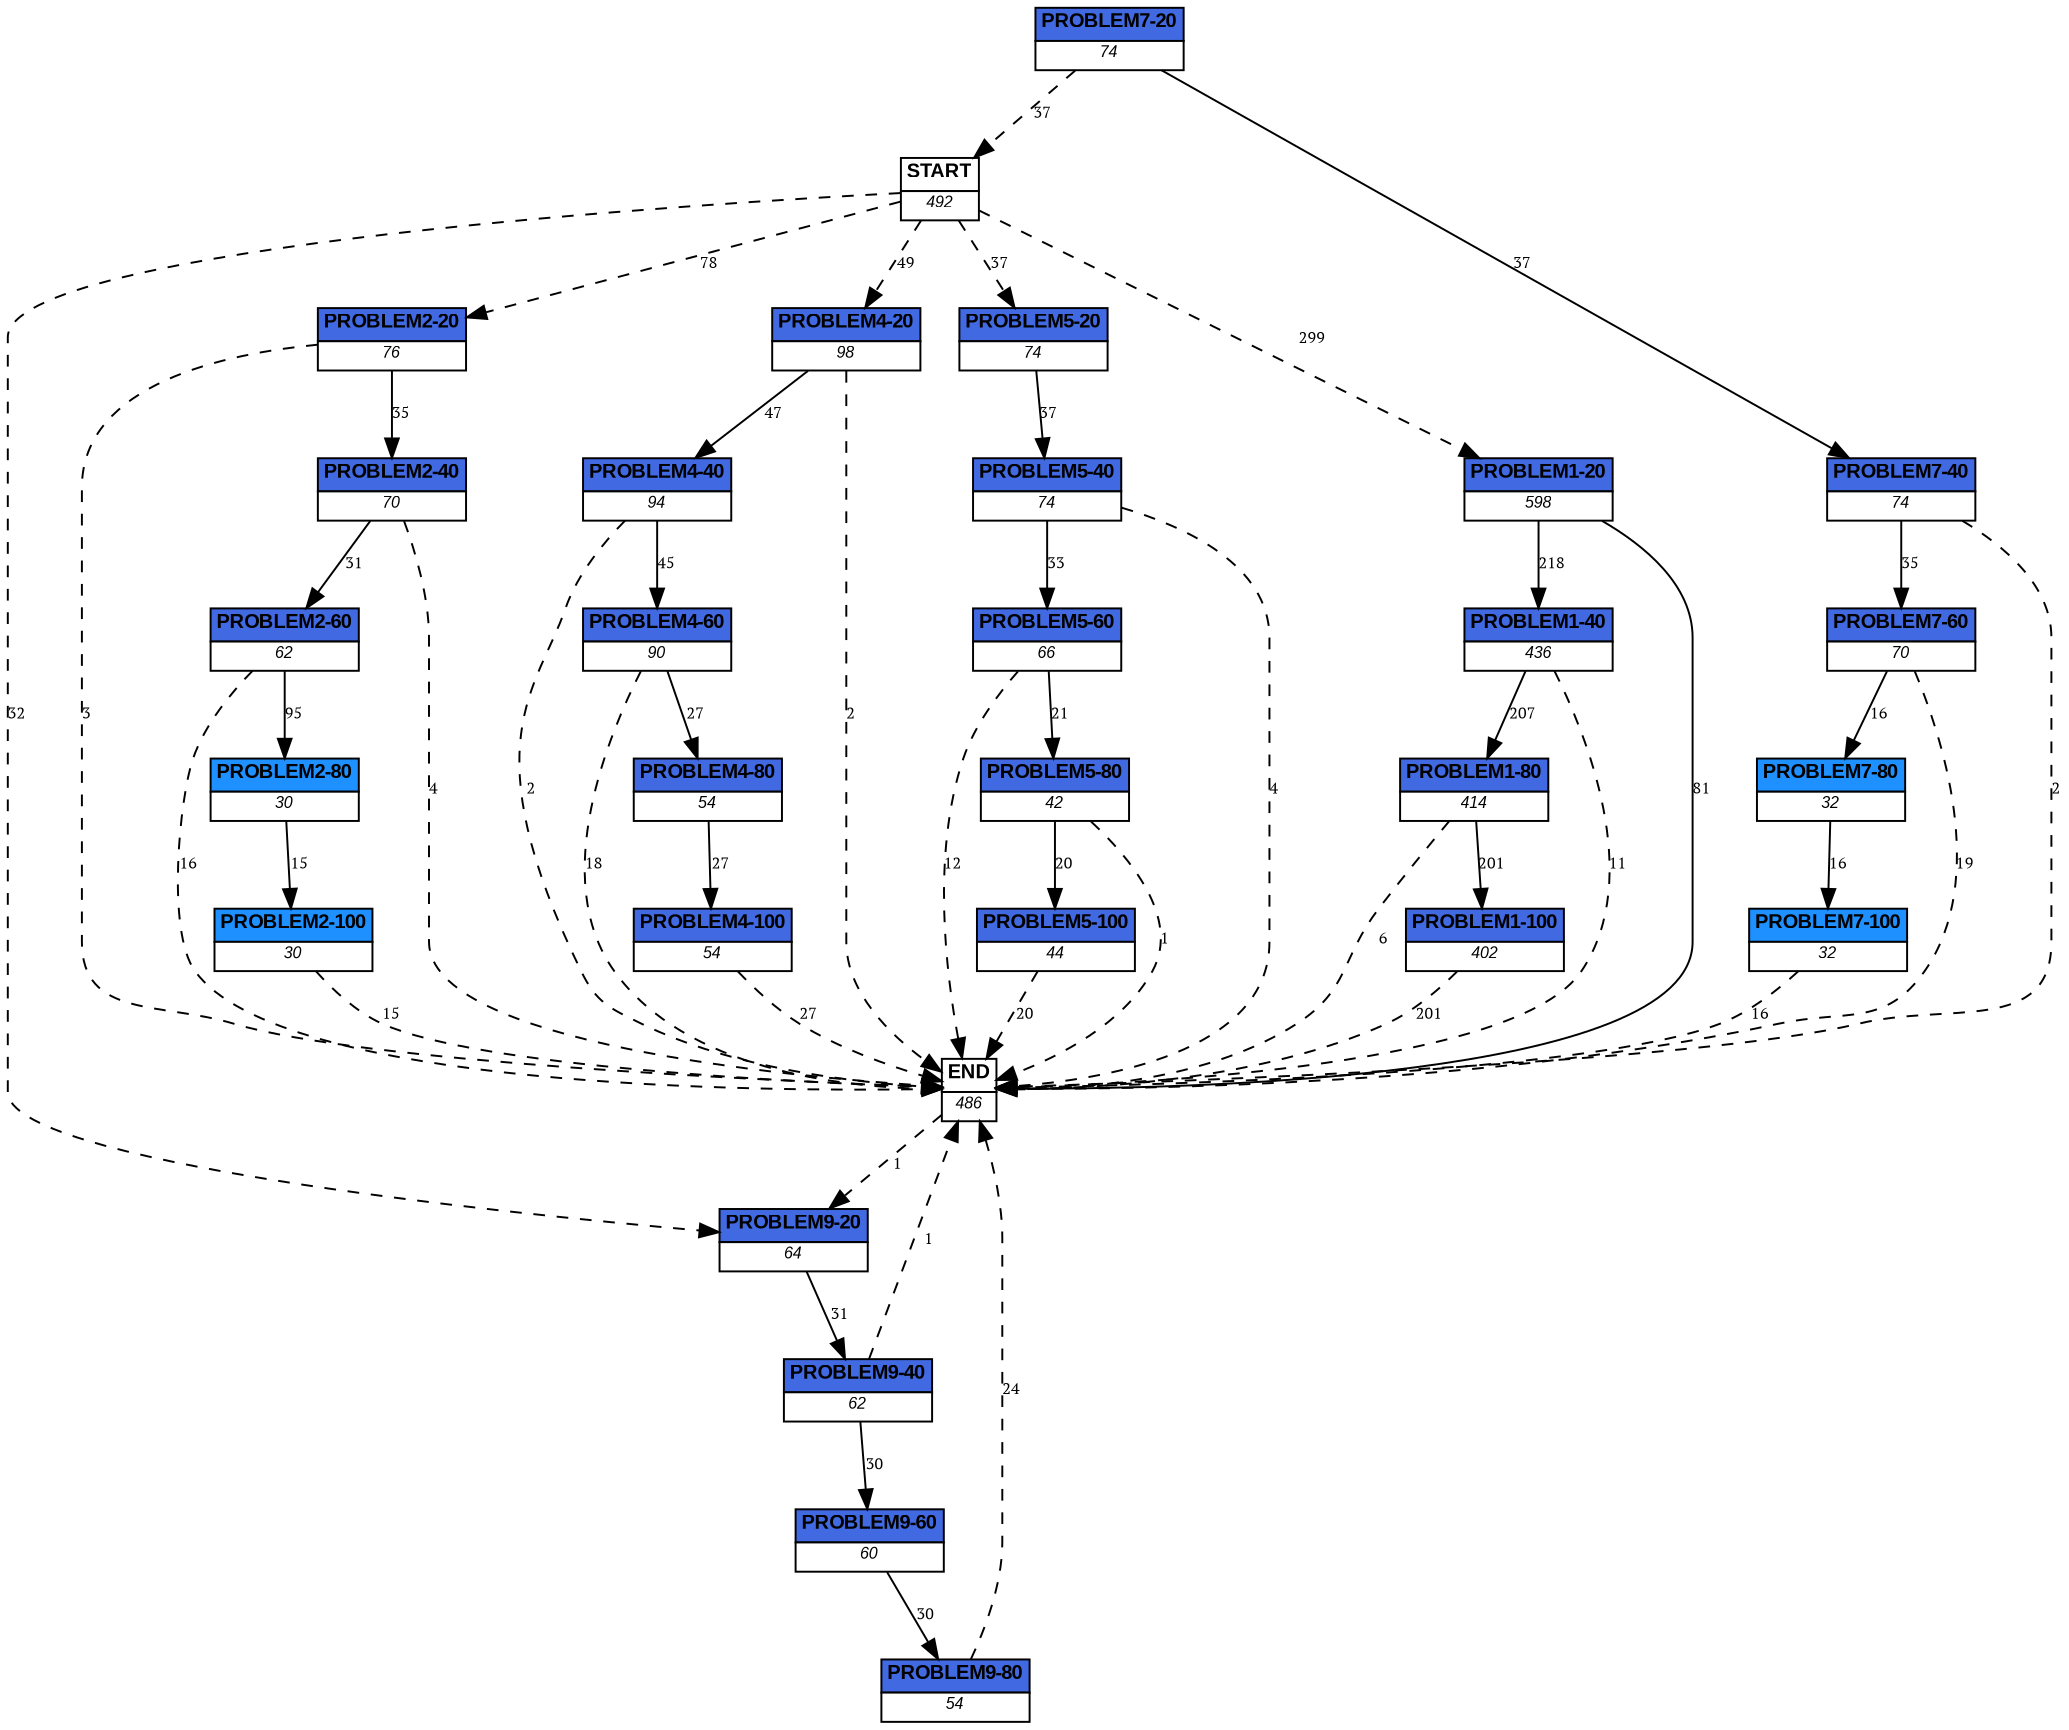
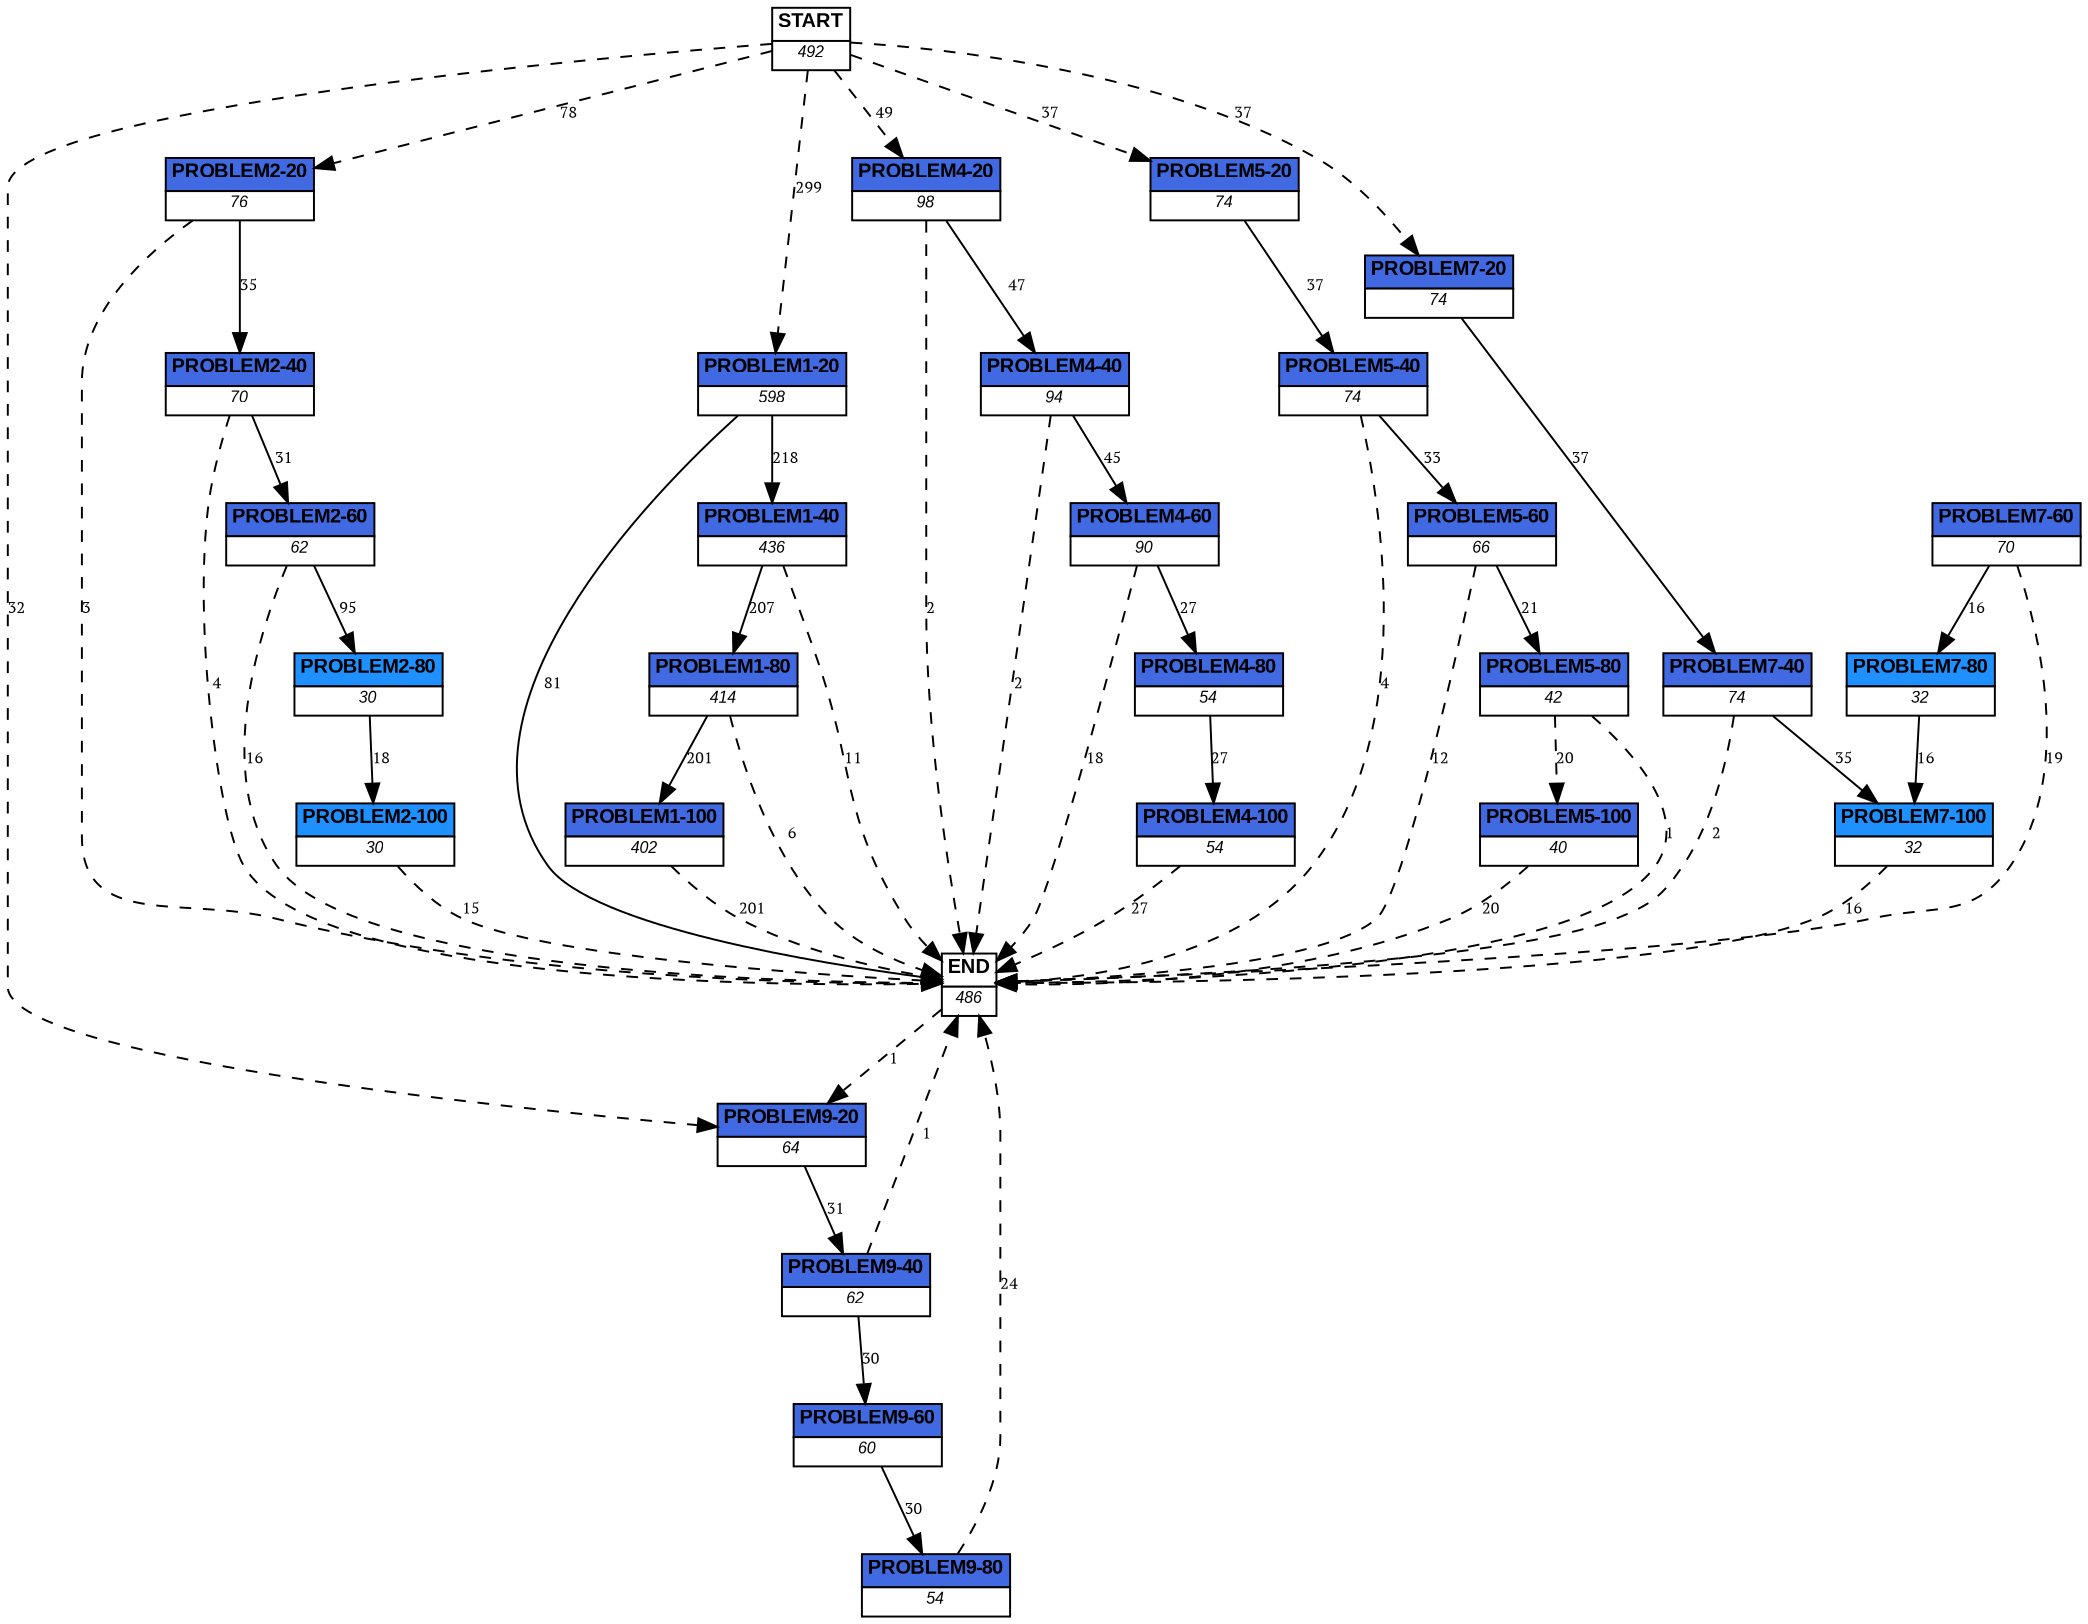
edge "PROBLEM7-20" -> "START": reversed
edge "PROBLEM7-40" -> "PROBLEM7-60": now "PROBLEM7-40" -> "PROBLEM7-100"
edge "PROBLEM5-80" -> "PROBLEM5-100": style solid -> dashed
edge "PROBLEM2-80" -> "PROBLEM2-100": label "15" -> "18"
node "PROBLEM5-100": text "44" -> "40"
